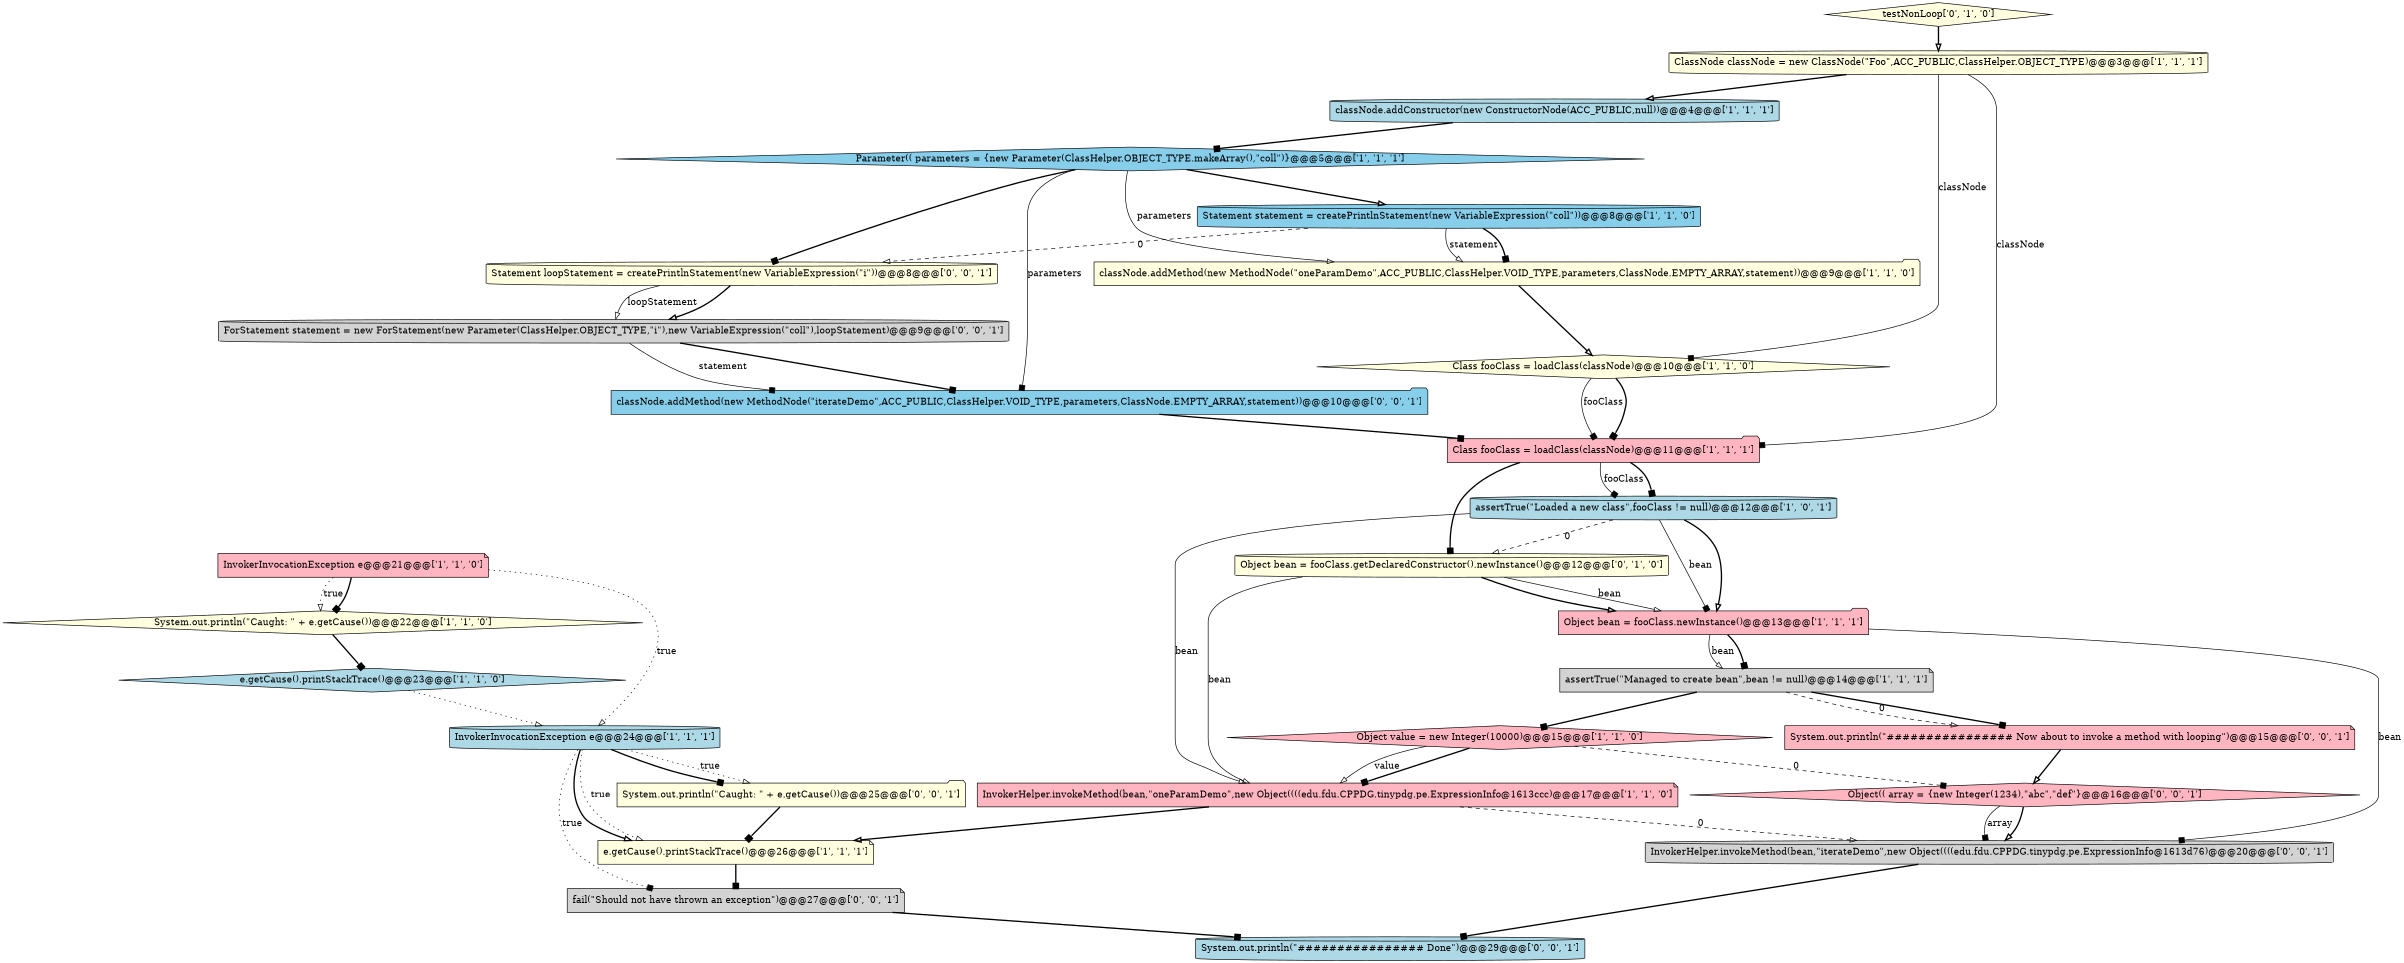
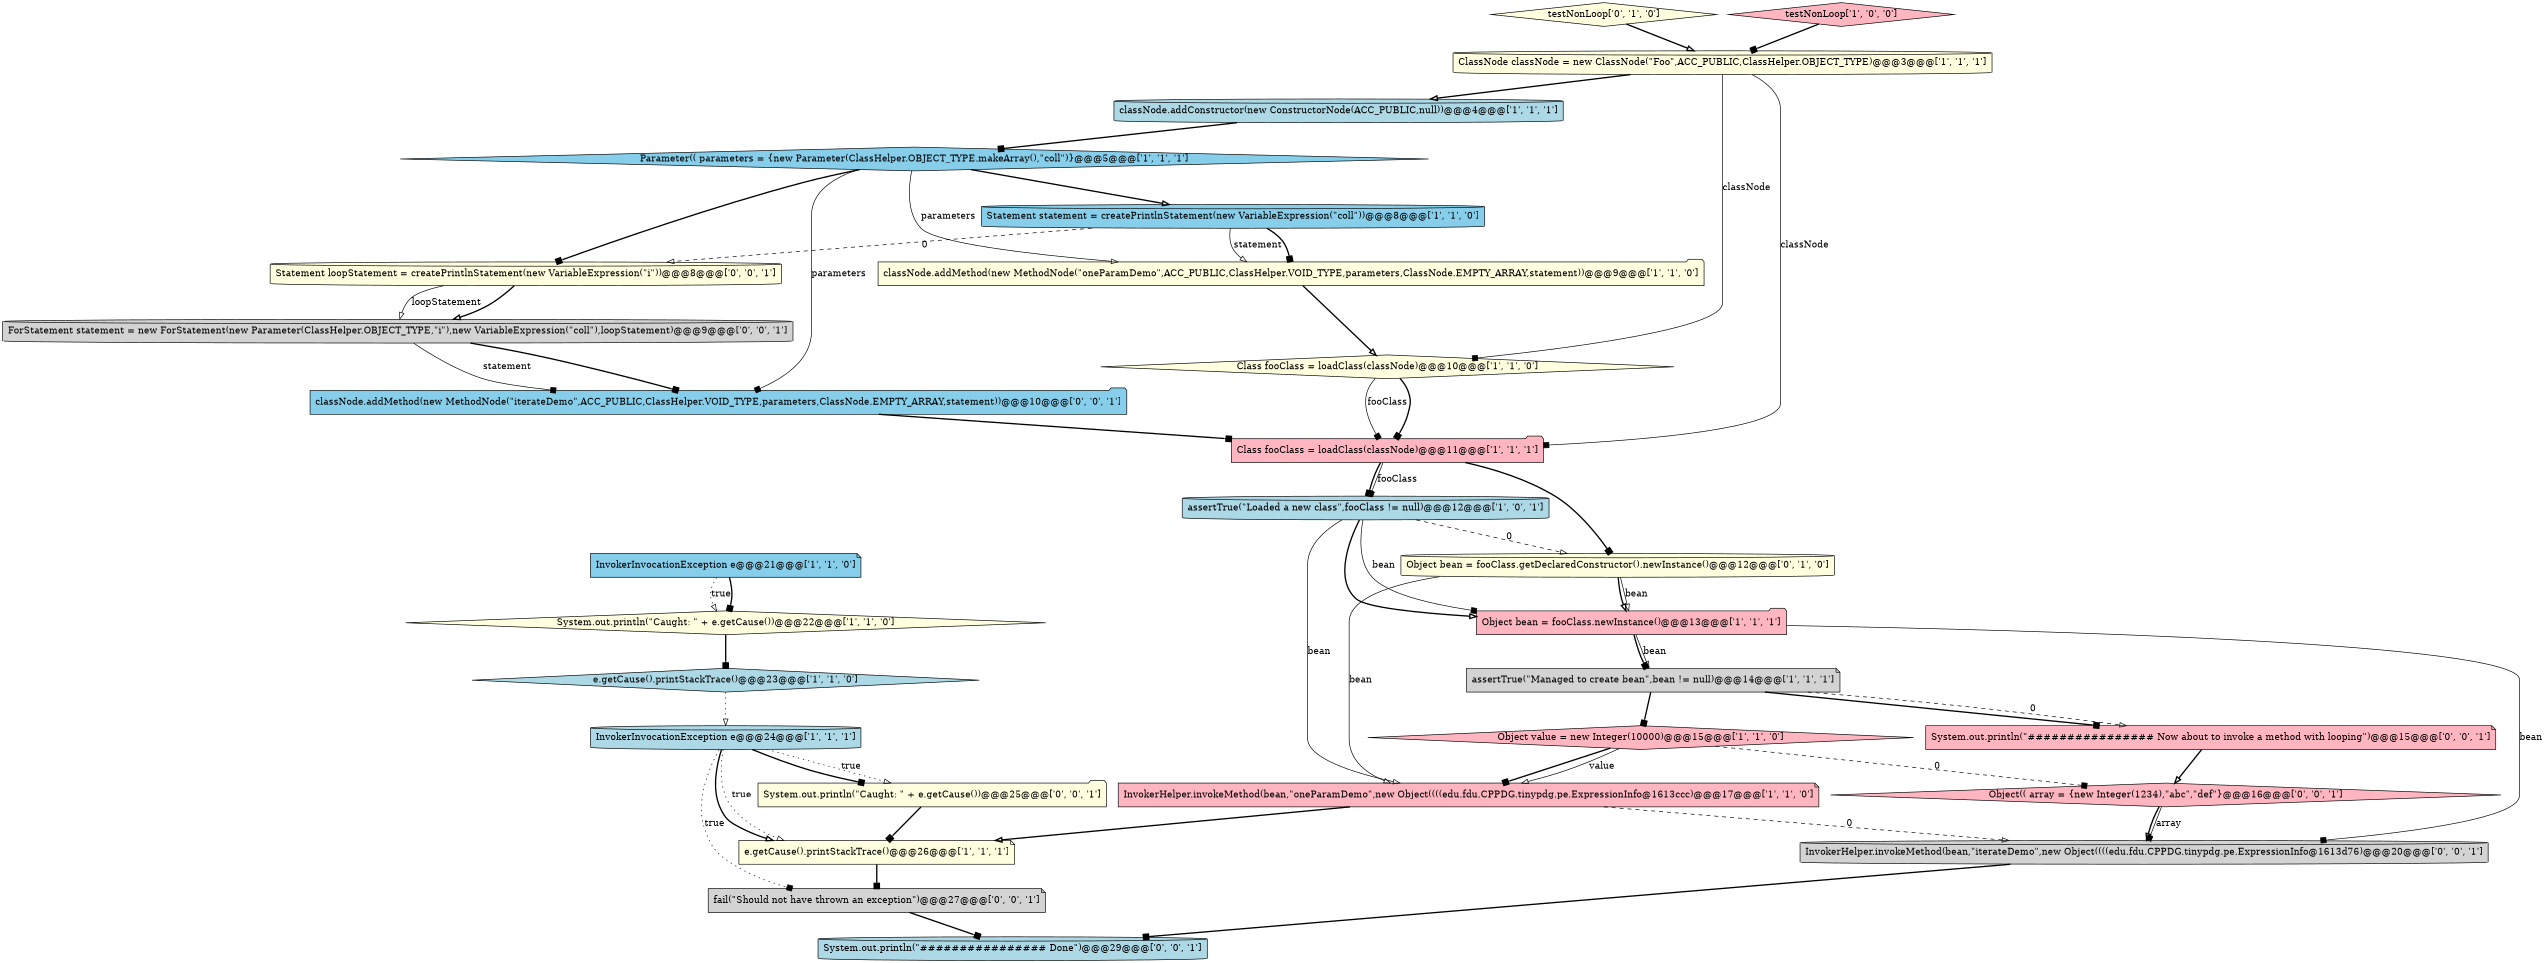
node "testNonLoop['1', '0', '0']": added
node "InvokerInvocationException e@@@21@@@['1', '1', '0']": fillcolor lightpink -> skyblue
edge "InvokerInvocationException e@@@21@@@['1', '1', '0']" -> "InvokerInvocationException e@@@24@@@['1', '1', '1']": removed, label "true"
